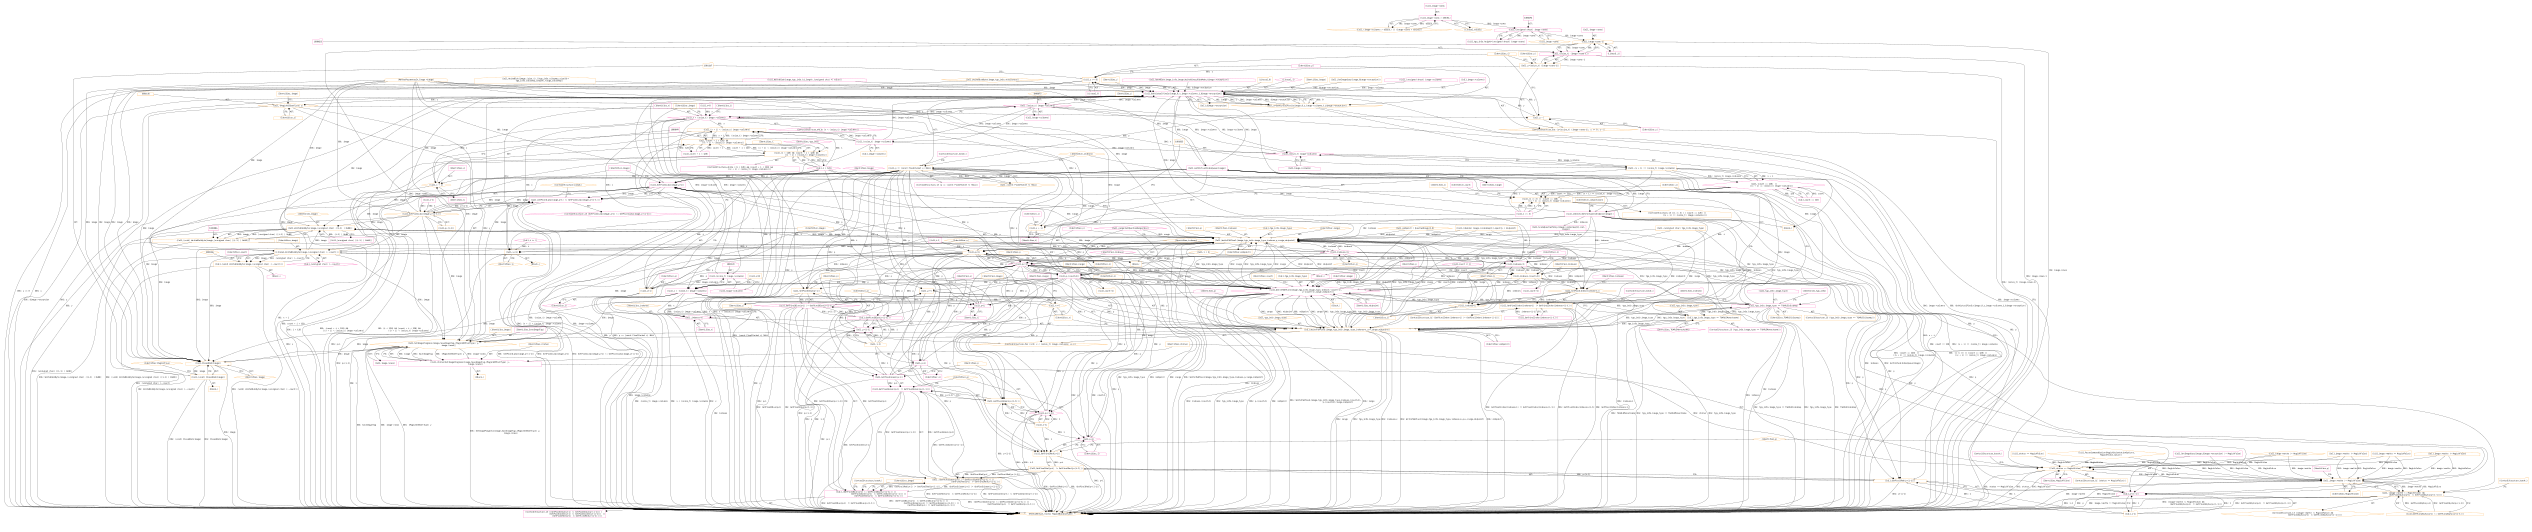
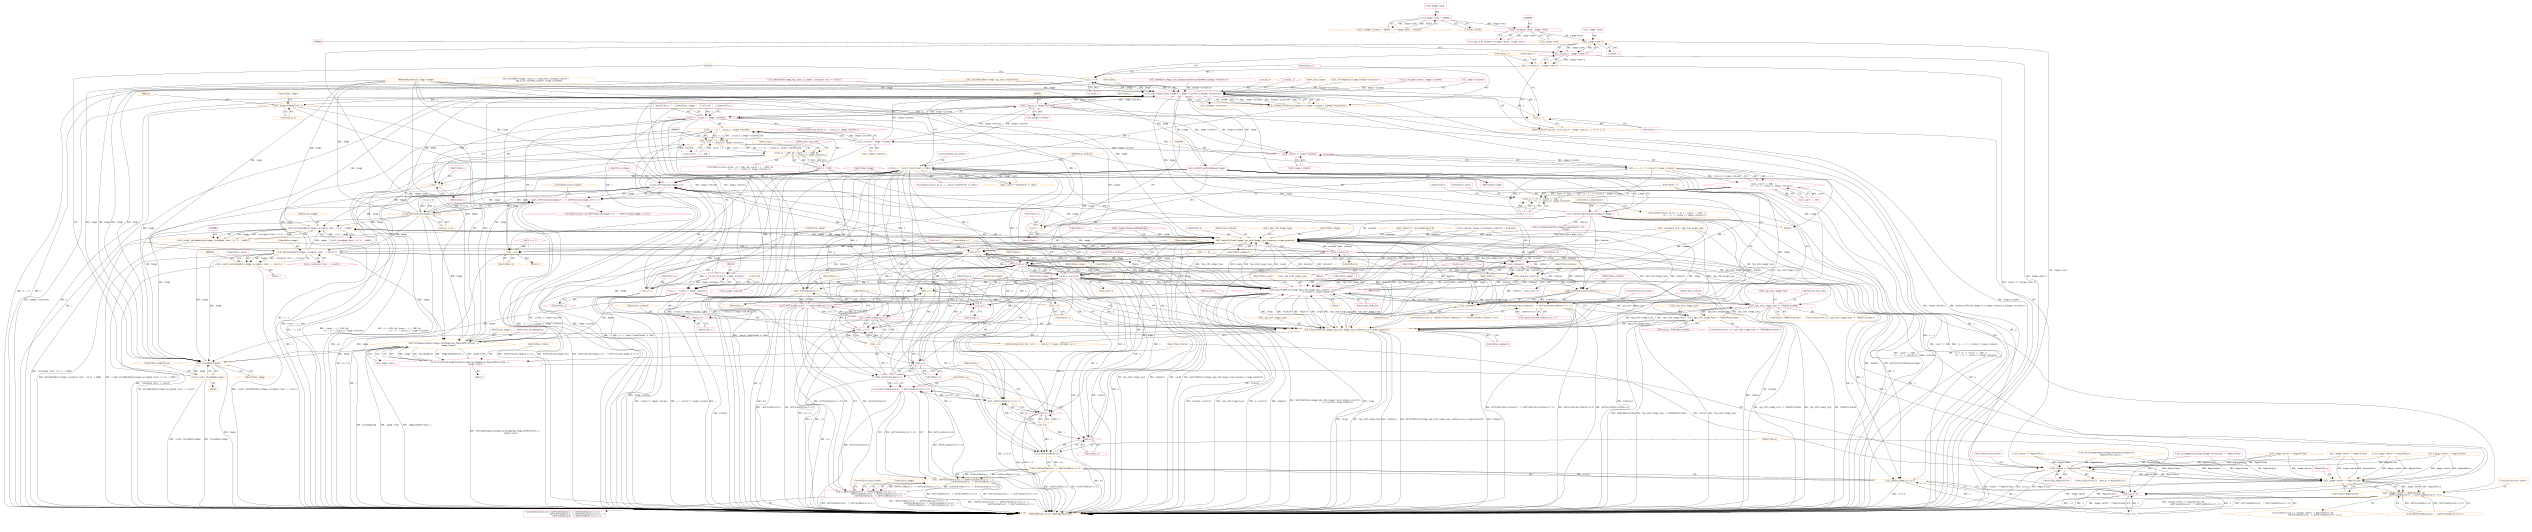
node "(Literal,WriteBlobByte(image,(unsigned char) (--count)))": label "(Literal,WriteBlobByte(image,(unsigned char) (--count)))" -> "(Call,WriteBlobByte(image,(unsigned char) (--count)))"
